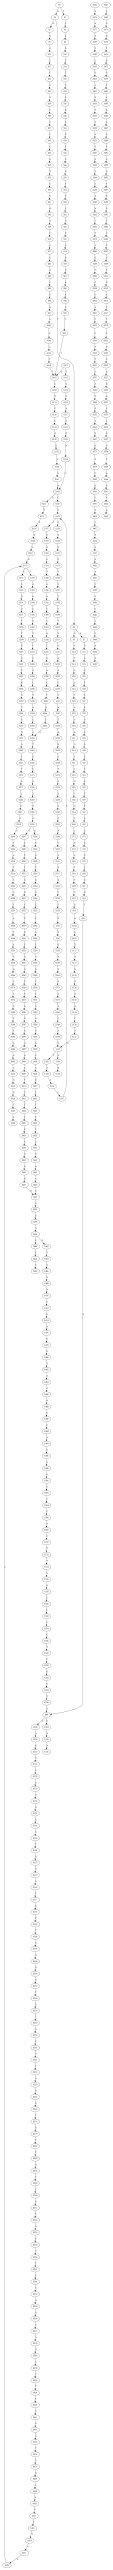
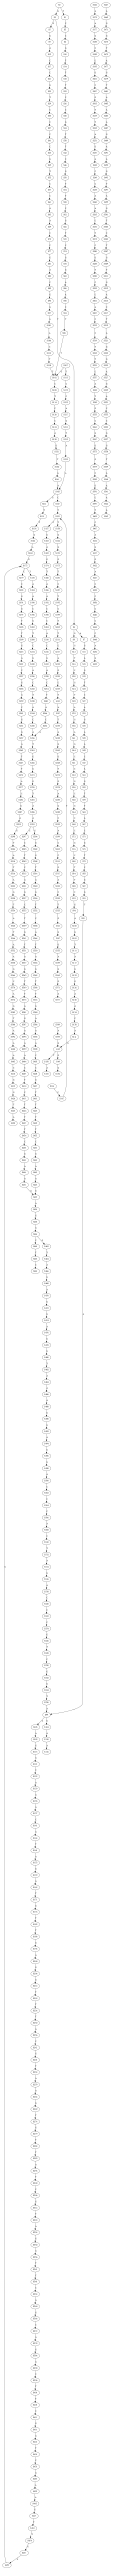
node "S383": removed
edge "S155" -> "S161": removed, label "A"
